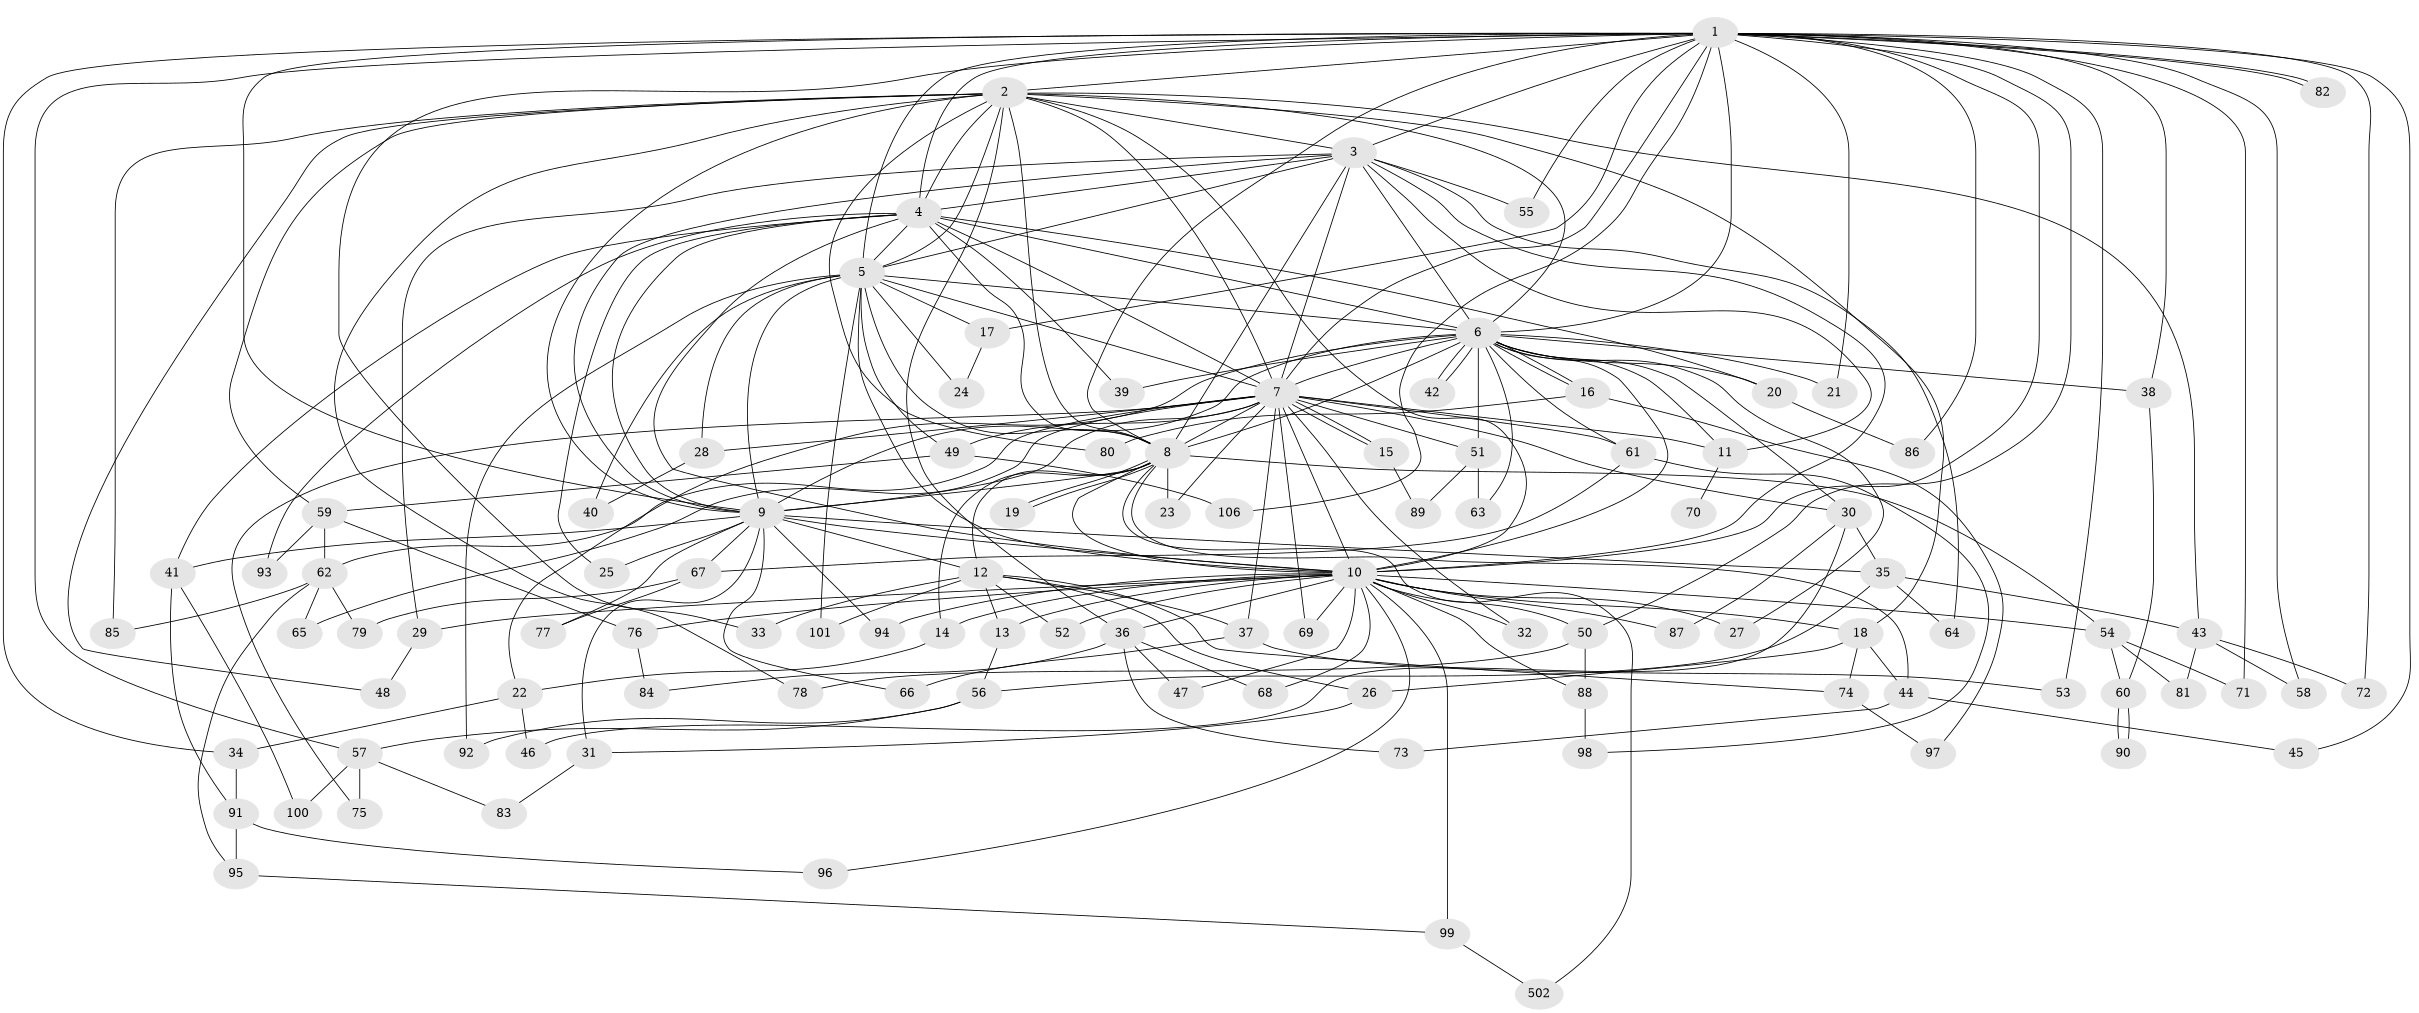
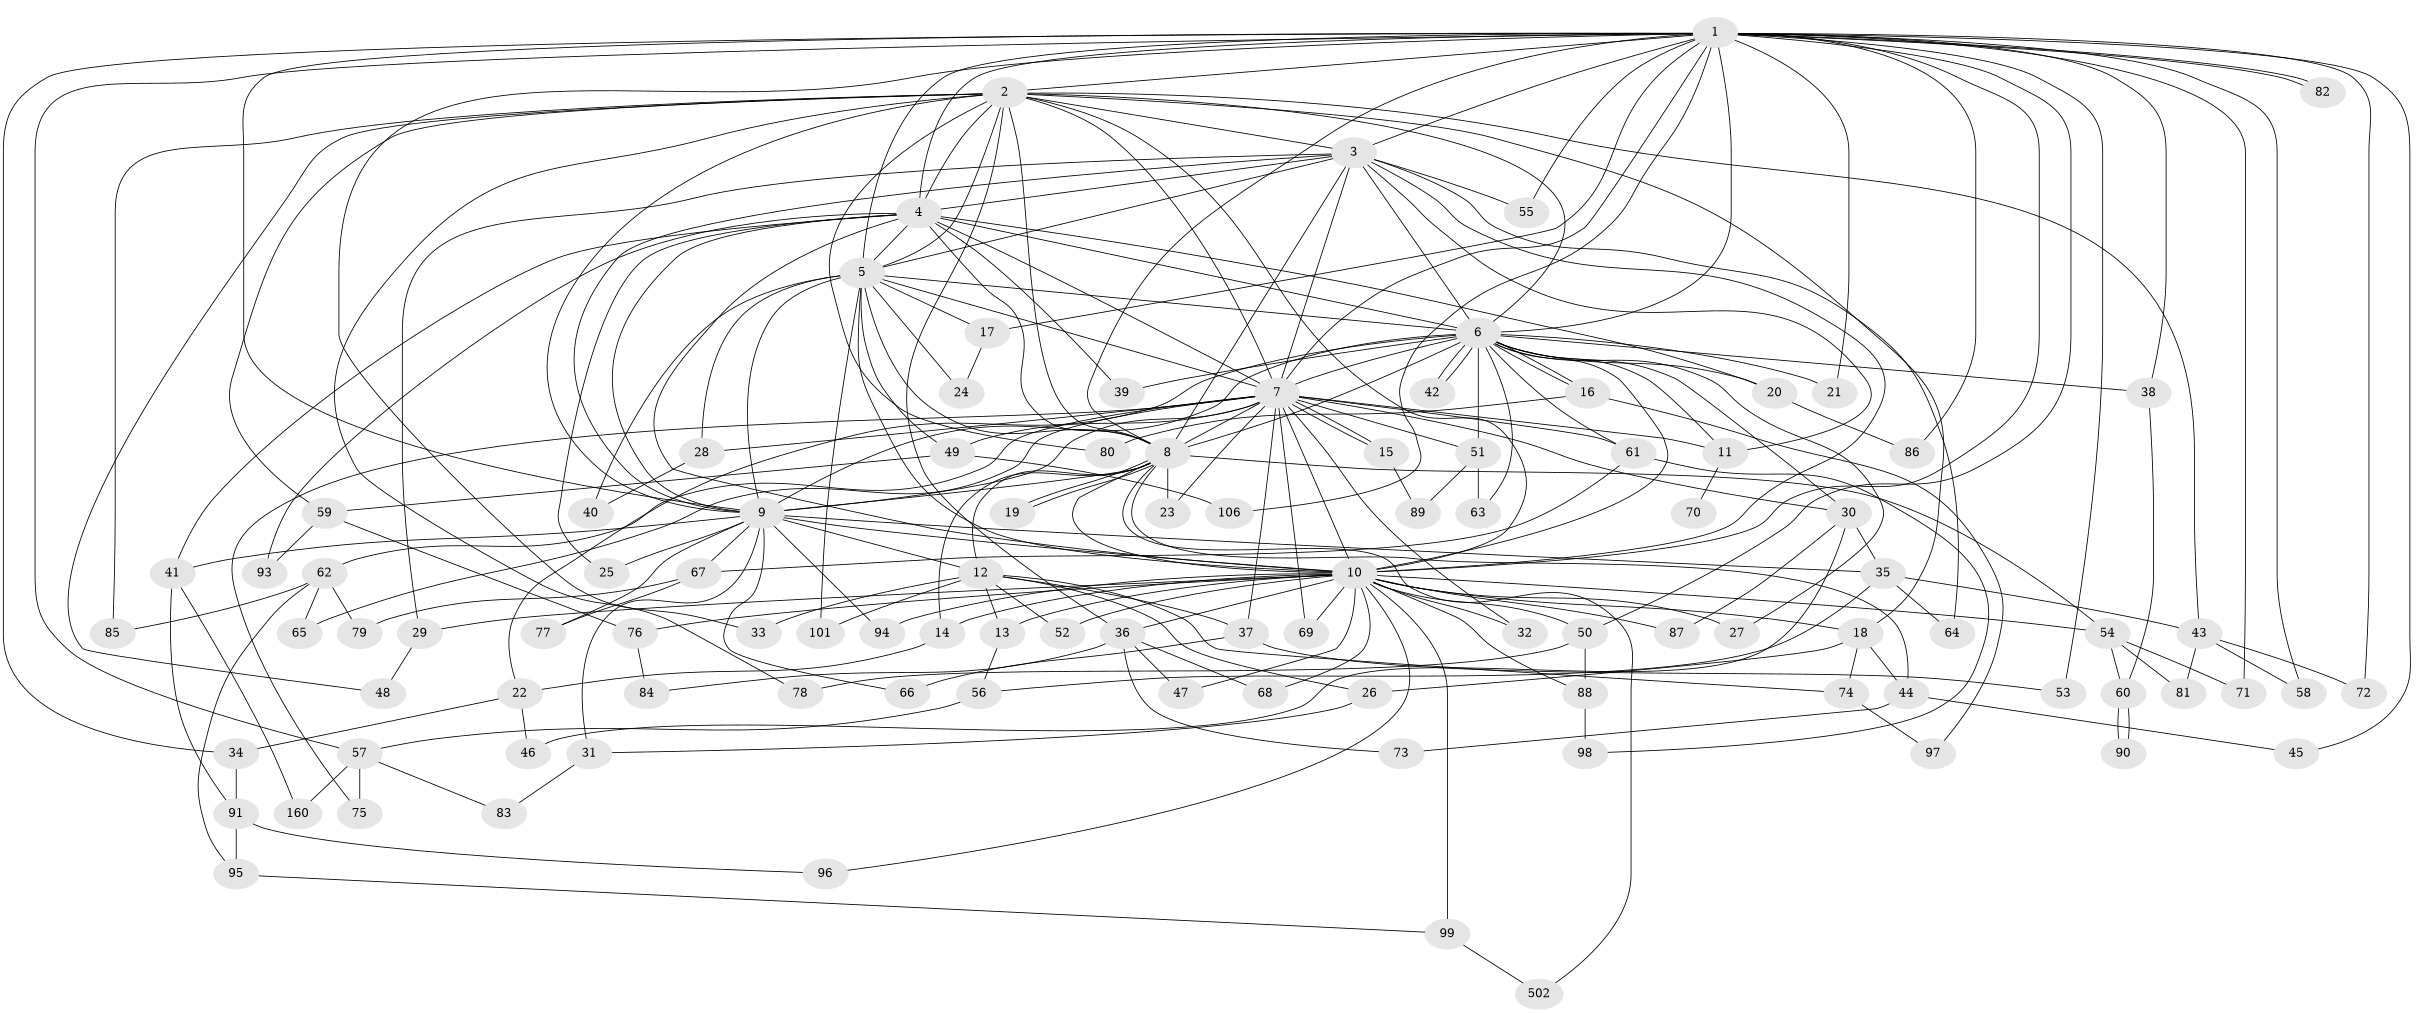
edge "59" -- "62": removed
node "92": removed
node "100": label "100" -> "160"
